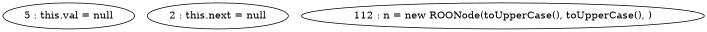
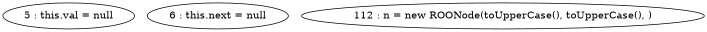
node "2 : this.next = null": label "2 : this.next = null" -> "6 : this.next = null"
